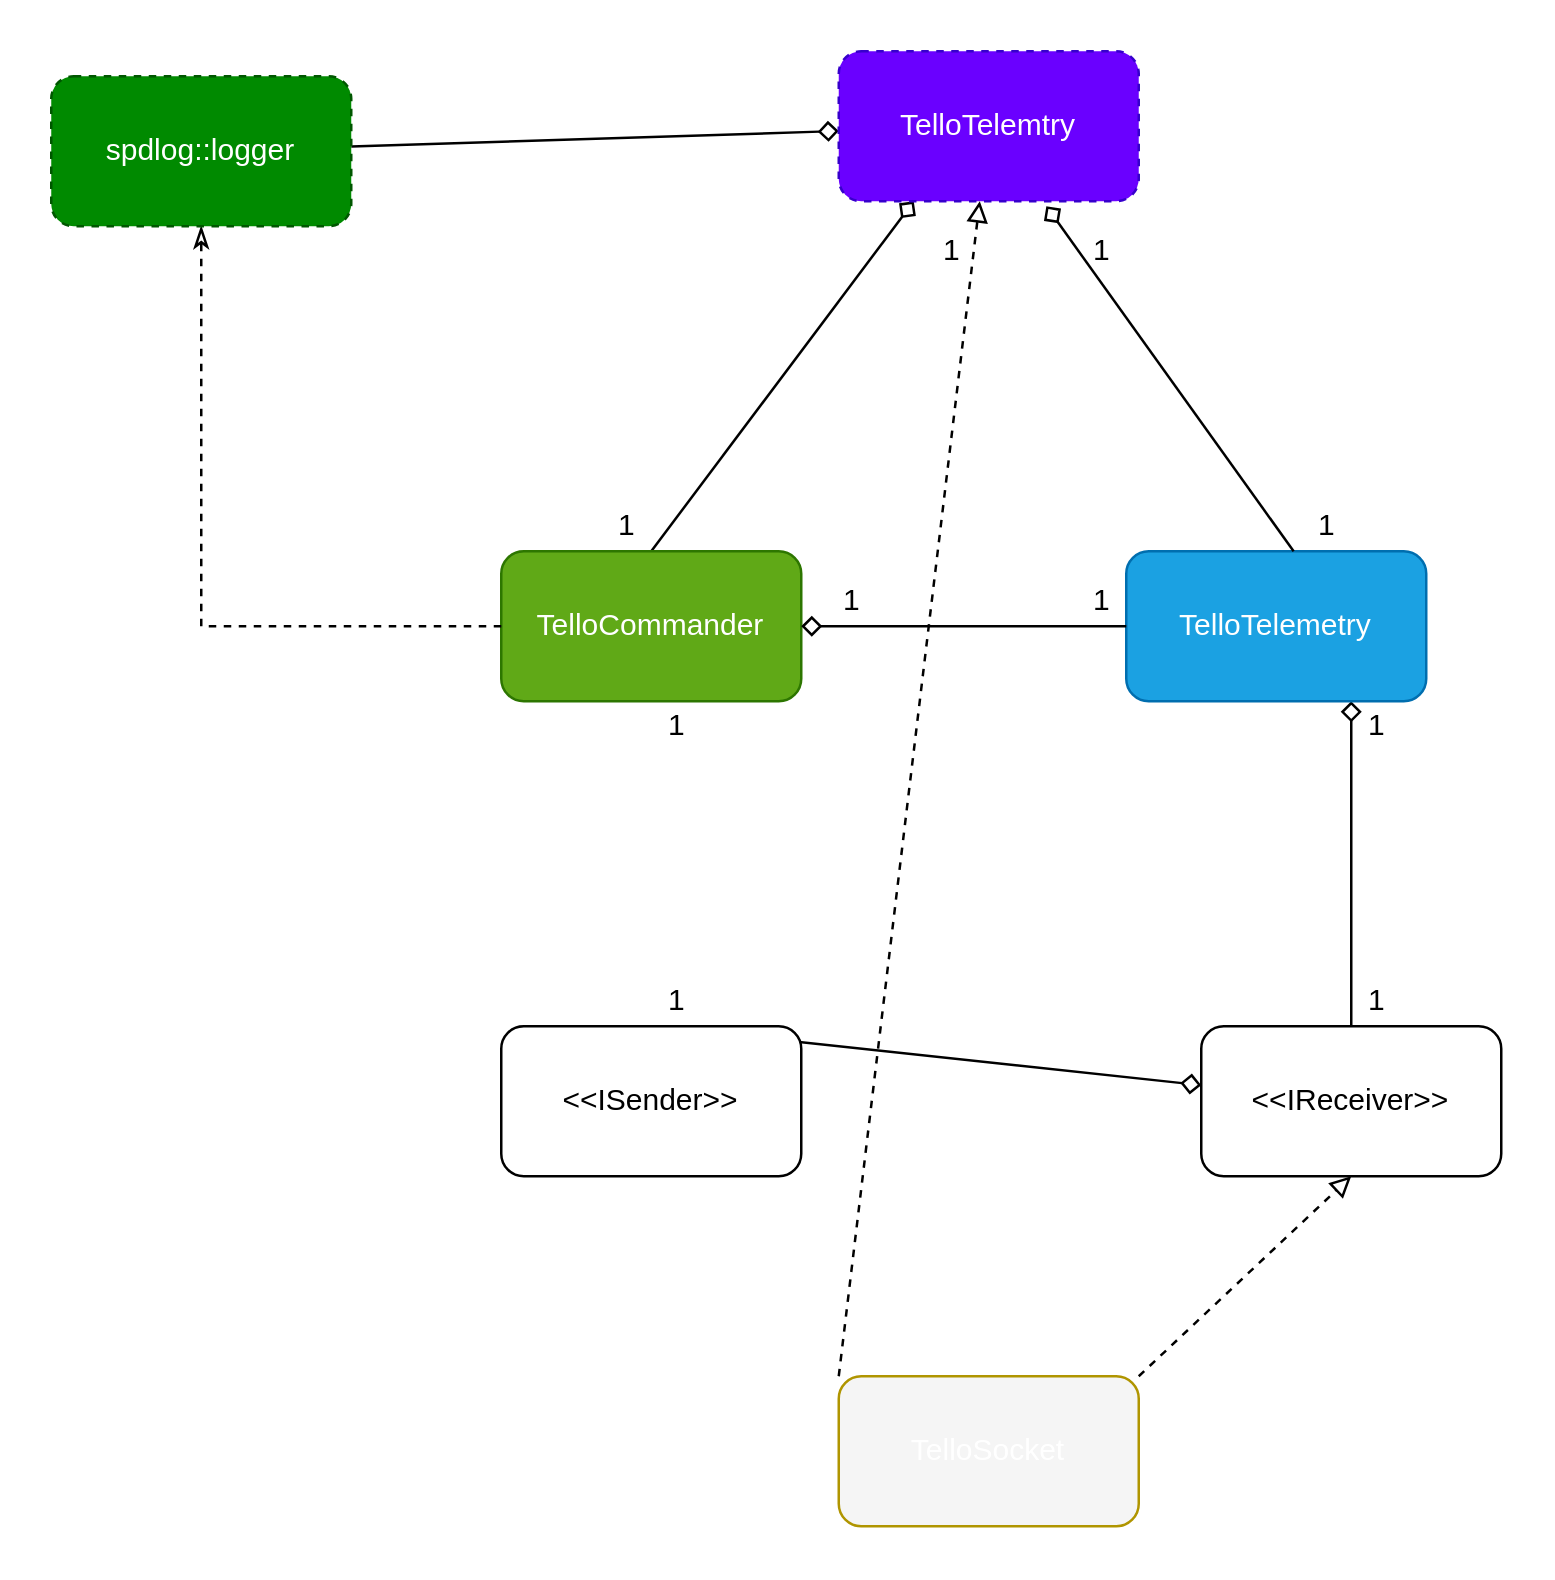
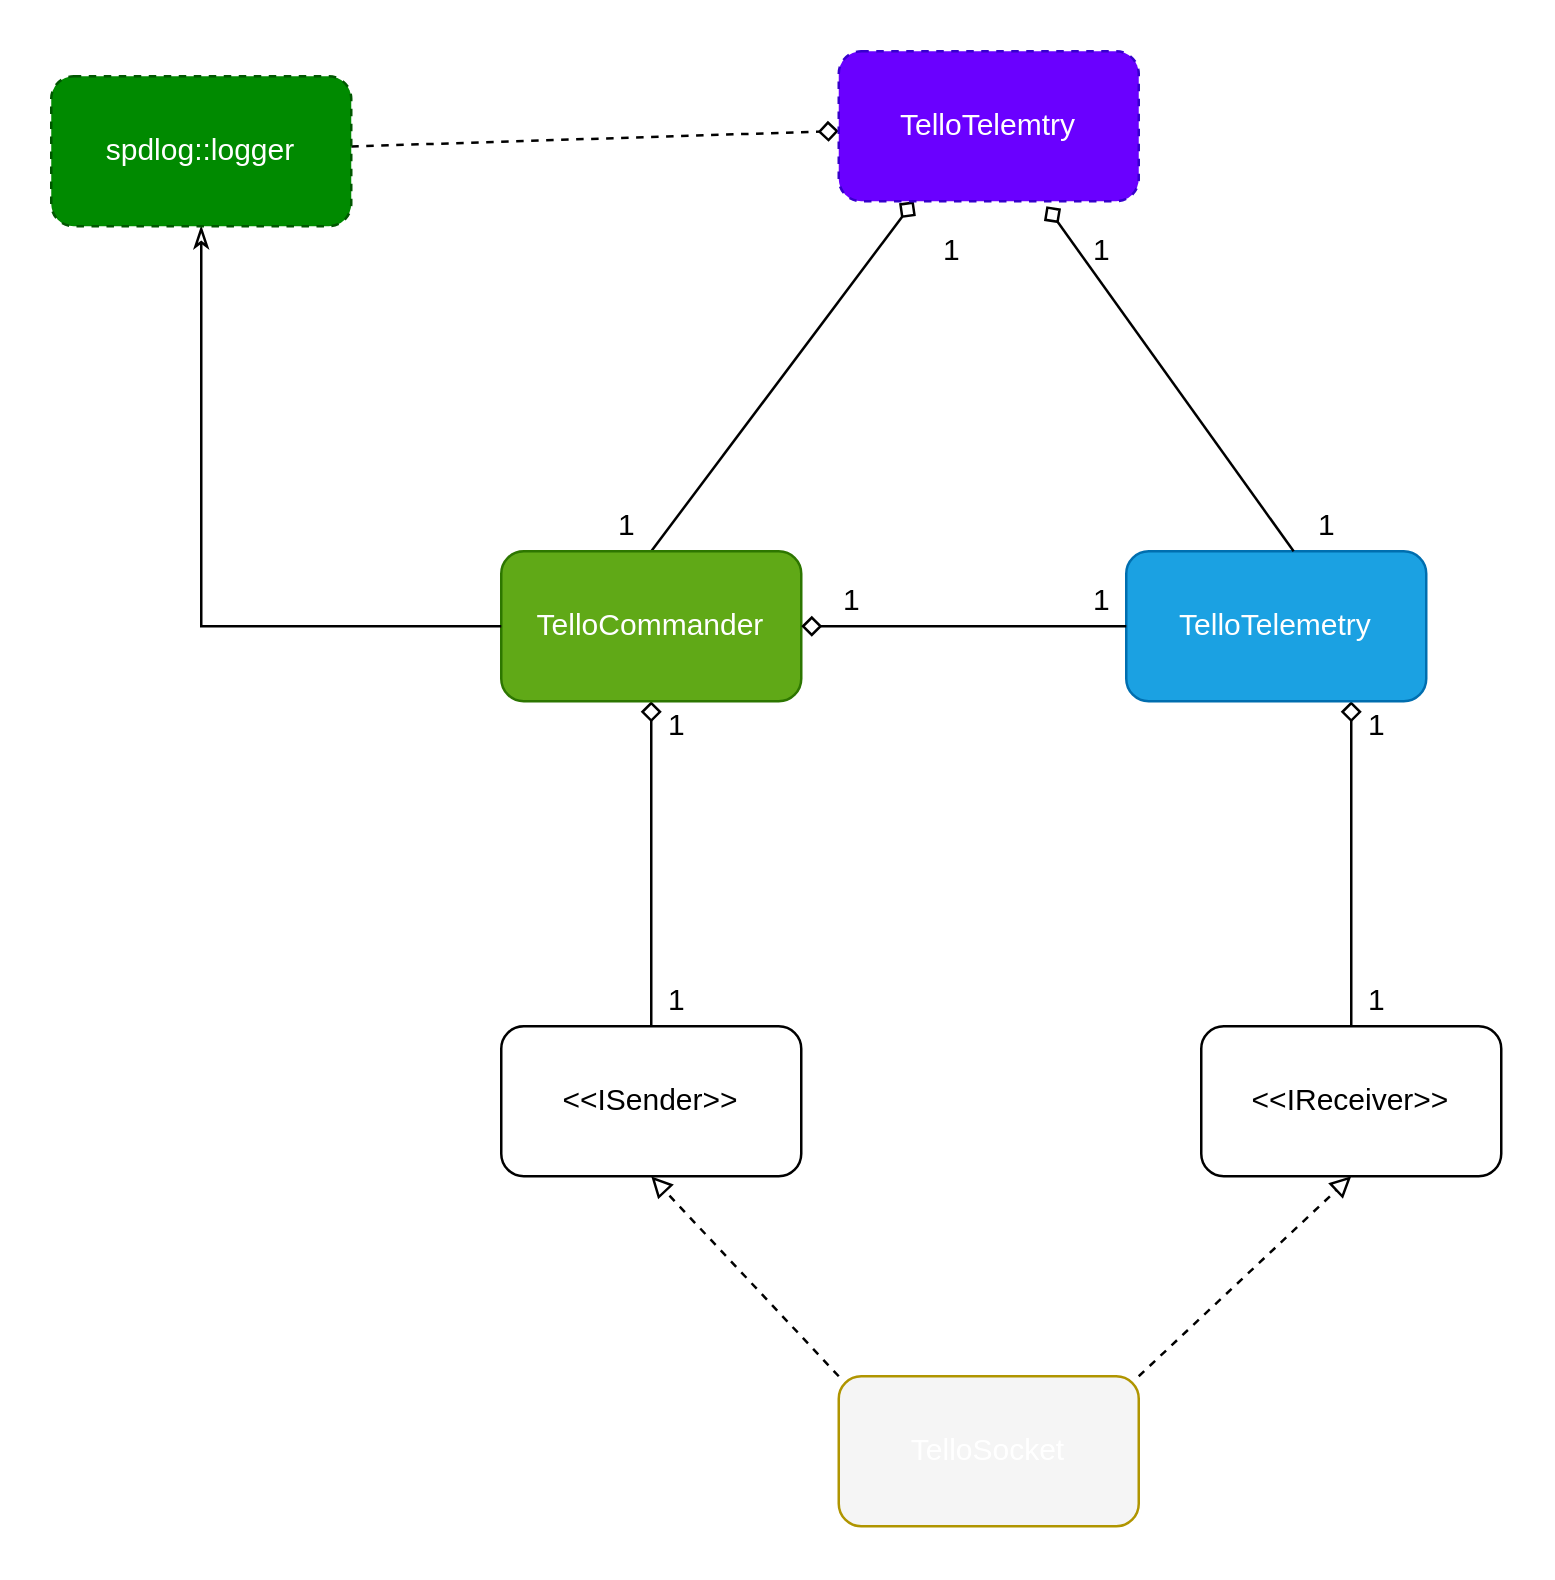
edge "spdlog::logger" -> "TelloTelemtry": style solid -> dashed
edge "TelloCommander" -> "spdlog::logger": style dashed -> solid
edge "TelloSocket" -> "TelloTelemtry": now "TelloSocket" -> "<<ISender>>"
edge "<<ISender>>" -> "<<IReceiver>>": now "<<ISender>>" -> "TelloCommander"
